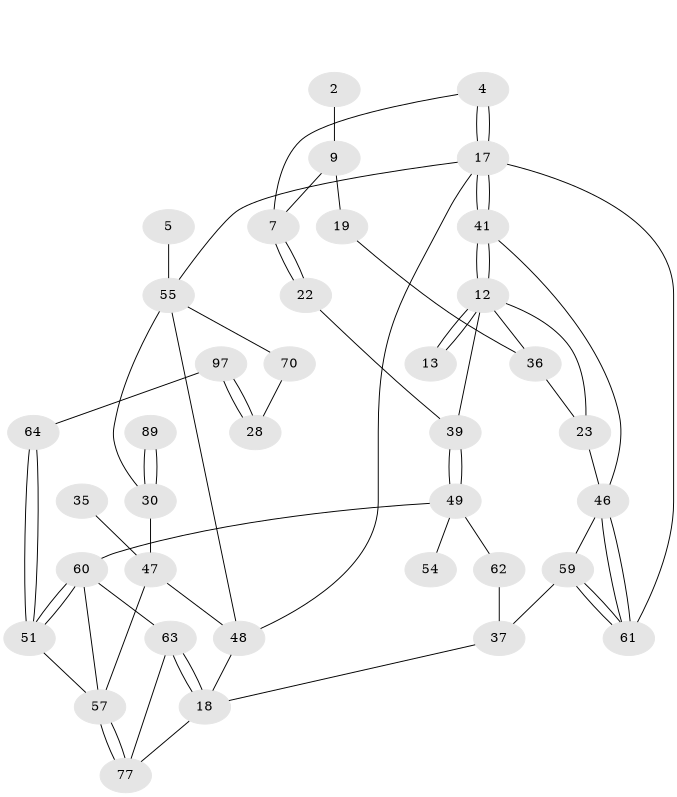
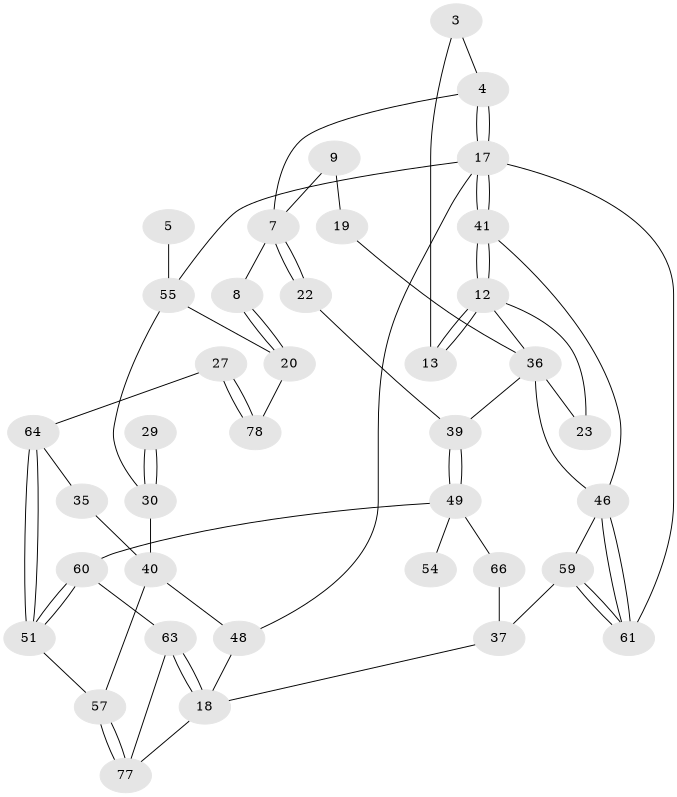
node "3": added
node "2": removed
node "8": added
node "97": label "97" -> "27"
node "70": label "70" -> "20"
edge "12" -- "39": now "36" -- "39"
node "89": label "89" -> "29"
node "28": label "28" -> "78"
edge "64" -- "35": added
edge "55" -- "48": removed
edge "23" -- "46": now "36" -- "46"
node "47": label "47" -> "40"
node "62": label "62" -> "66"
edge "60" -- "57": removed
